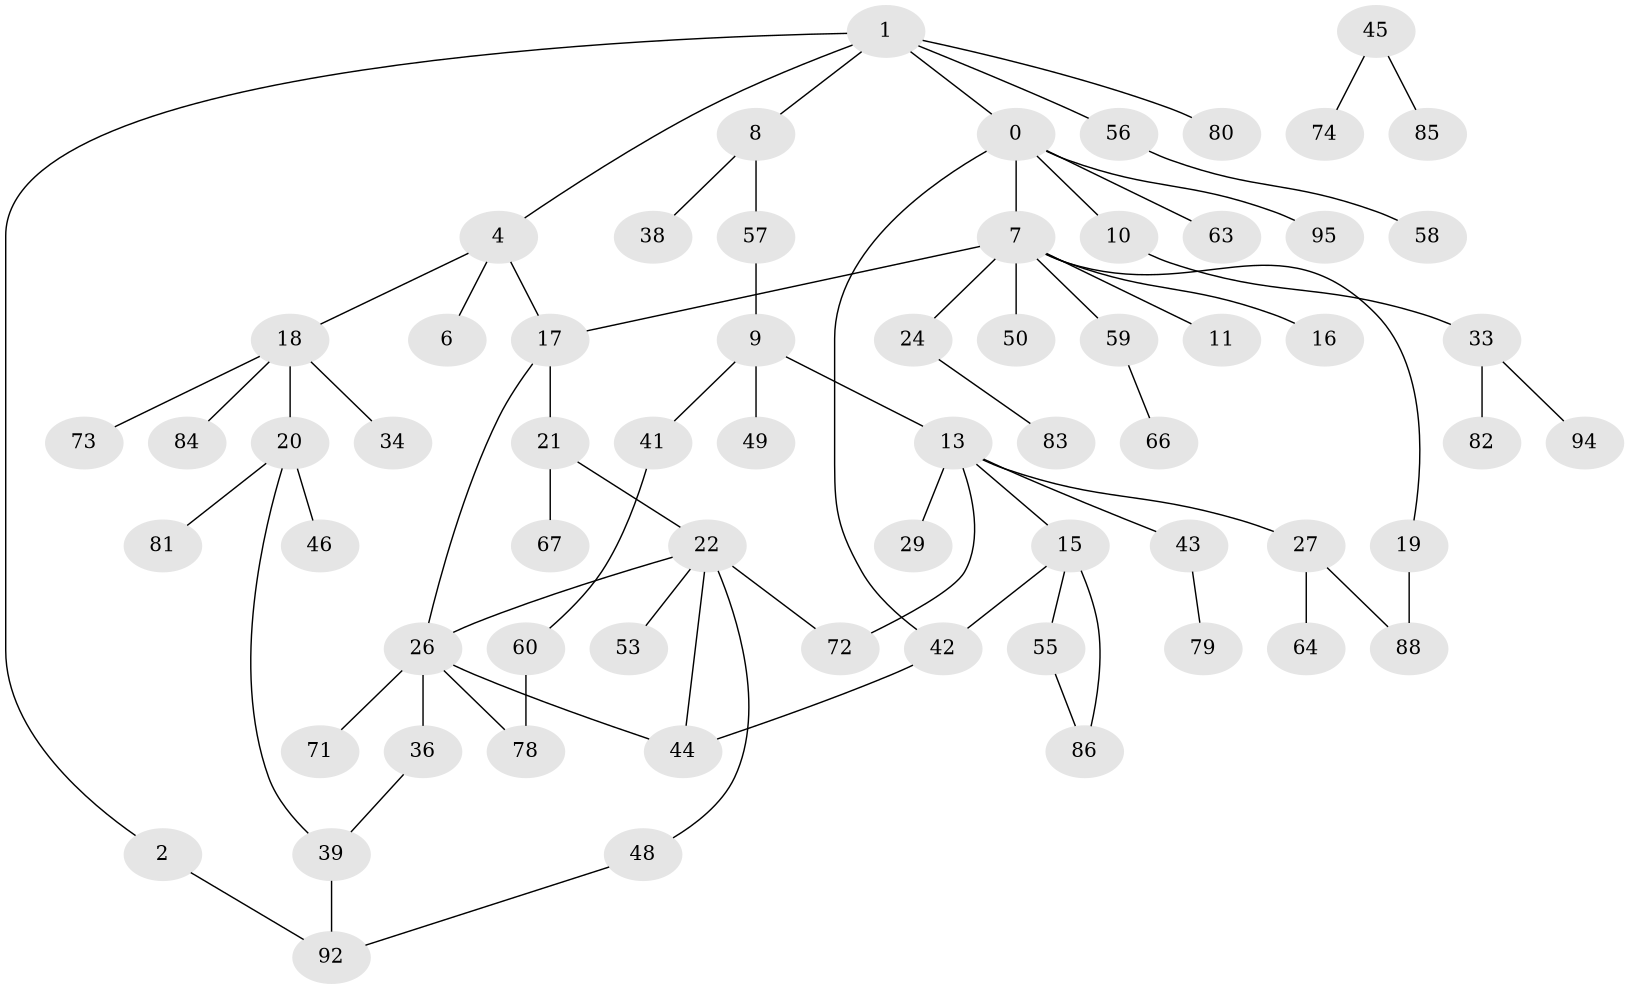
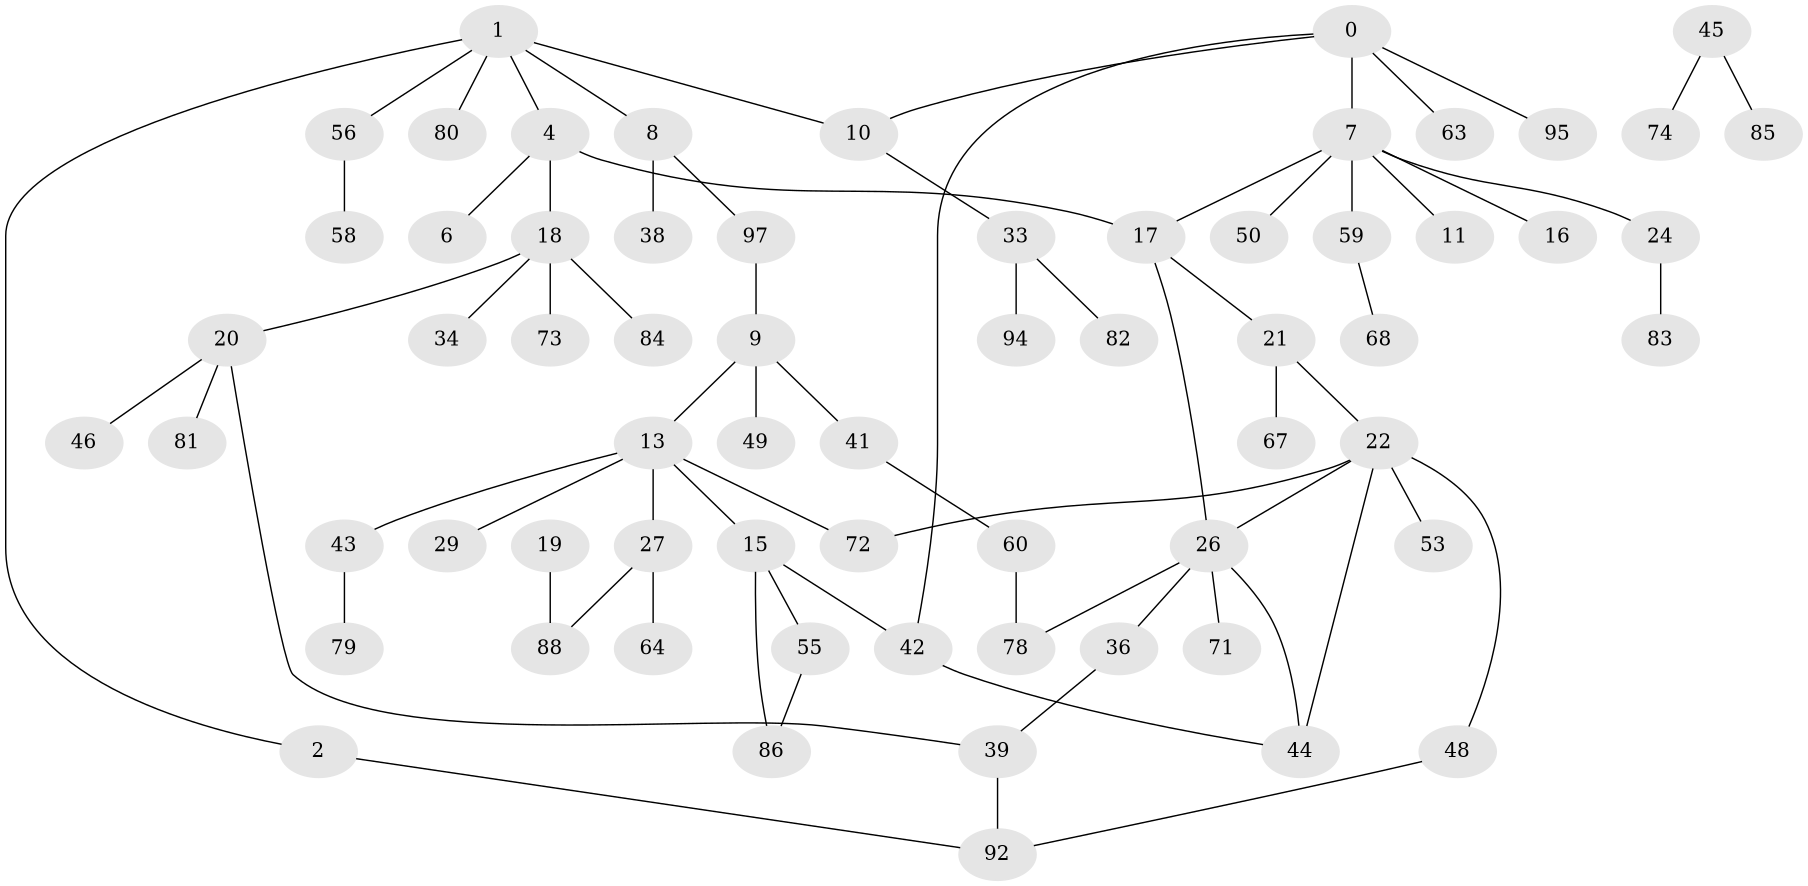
edge "1" -- "0": now "1" -- "10"
node "57": label "57" -> "97"
edge "7" -- "19": removed
node "66": label "66" -> "68"
